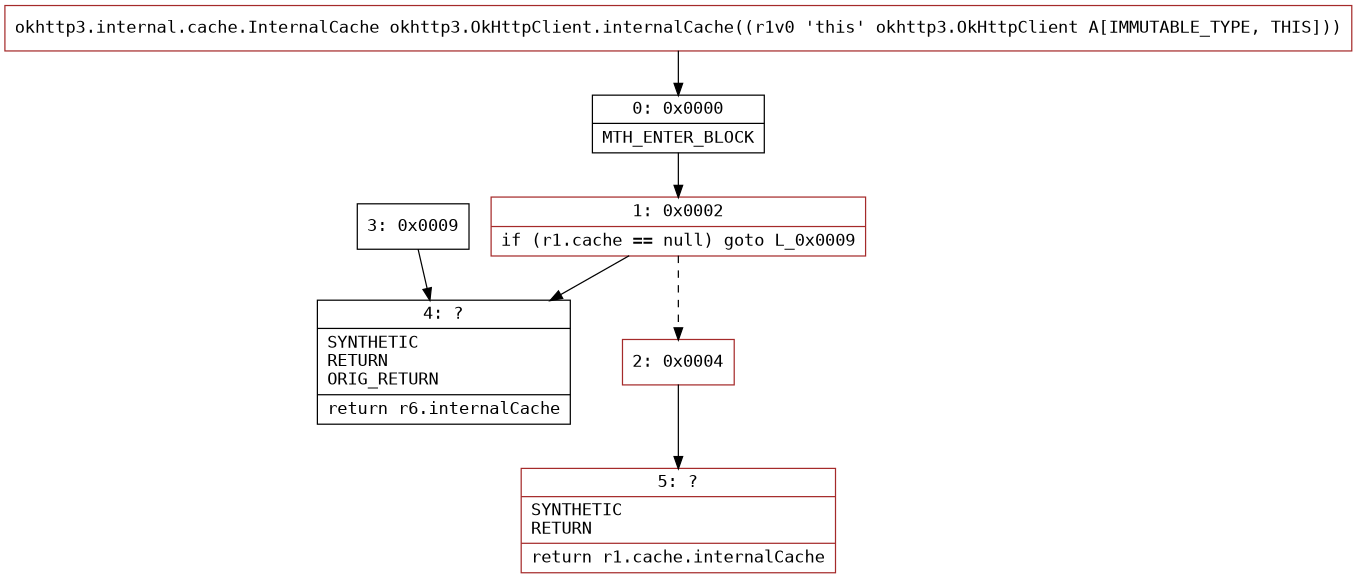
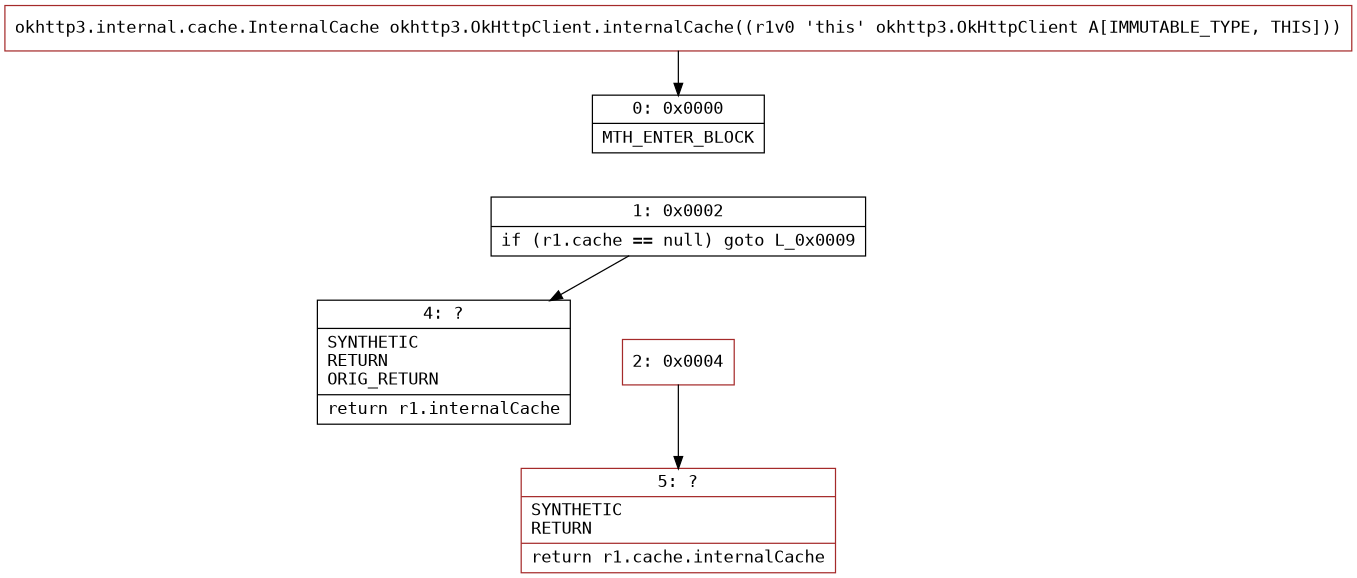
edge "0: 0x0000" -> "1: 0x0002": removed
node "3: 0x0009": removed
node "1: 0x0002": color brown -> black
edge "1: 0x0002" -> "2: 0x0004": removed
node "4: ?": text "return r6.internalCache" -> "return r1.internalCache"
